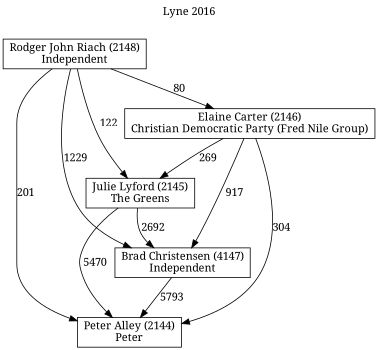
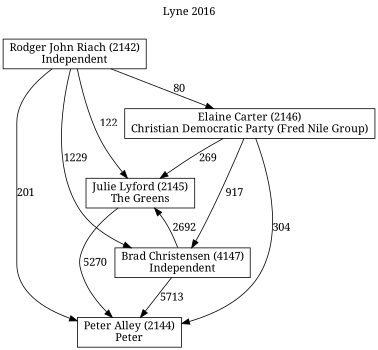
node "Rodger John Riach (2148) Independent": label "Rodger John Riach (2148) Independent" -> "Rodger John Riach (2142) Independent"
edge "Julie Lyford (2145) The Greens" -> "Brad Christensen (4147) Independent": reversed
edge "Julie Lyford (2145) The Greens" -> "Peter Alley (2144) Peter": label "5470" -> "5270"
edge "Brad Christensen (4147) Independent" -> "Peter Alley (2144) Peter": label "5793" -> "5713"
